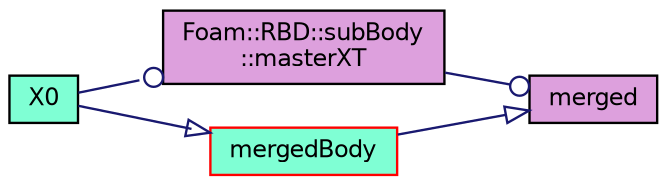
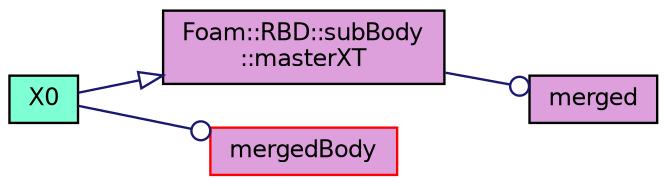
edge "X0" -> "Foam::RBD::subBody ::masterXT": arrowhead odot -> onormal
edge "X0" -> "mergedBody": arrowhead onormal -> odot
edge "mergedBody" -> "merged": removed
node "mergedBody": fillcolor aquamarine -> plum
